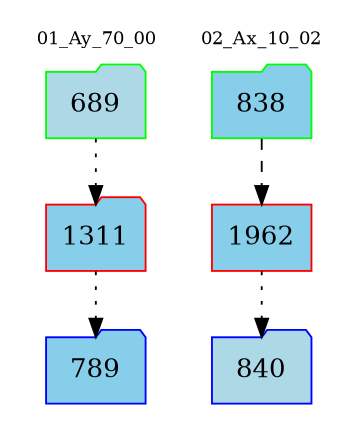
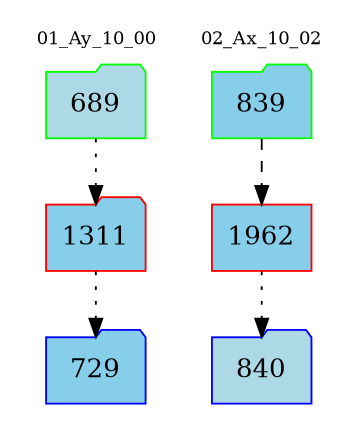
cluster "01_Ay_70_00": label "01_Ay_70_00" -> "01_Ay_10_00"
node "838": label "838" -> "839"
node "789": label "789" -> "729"
